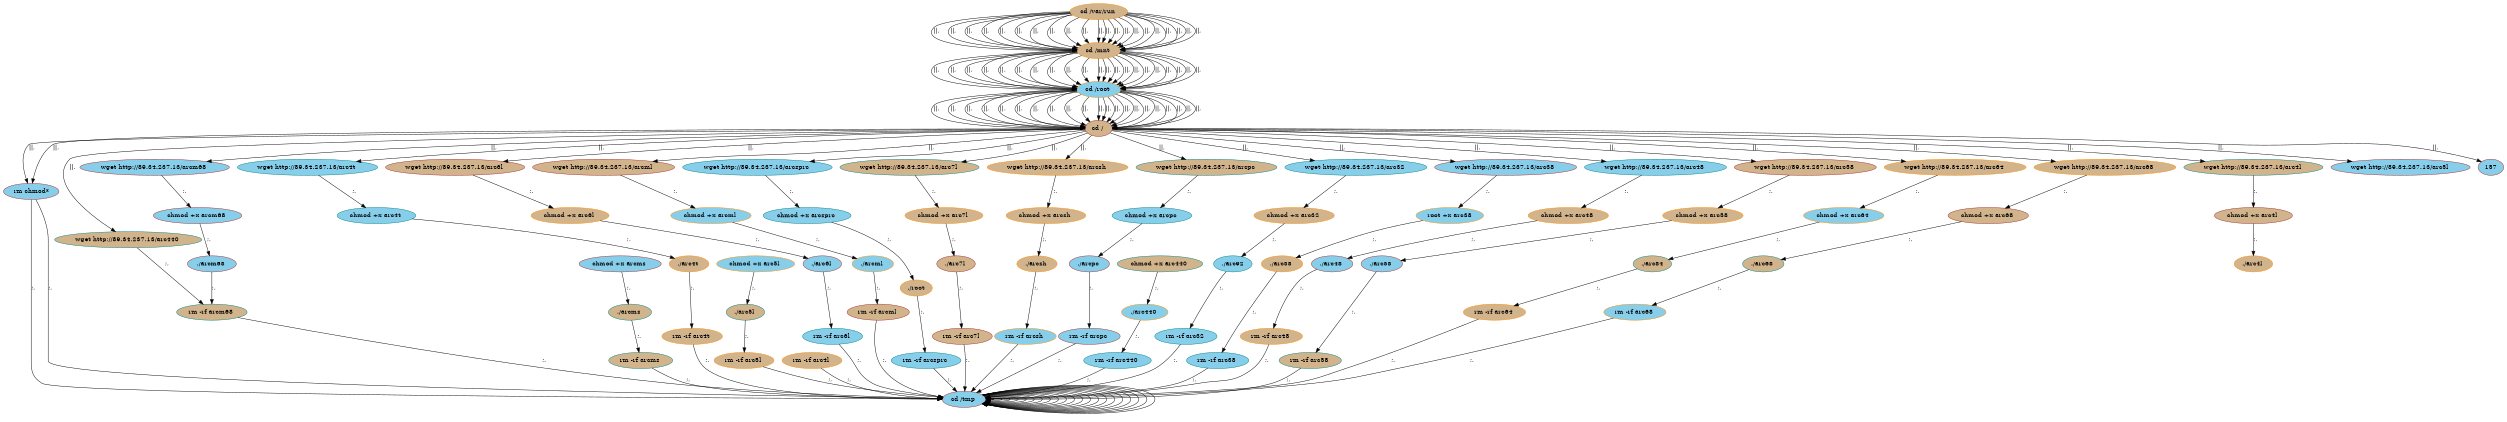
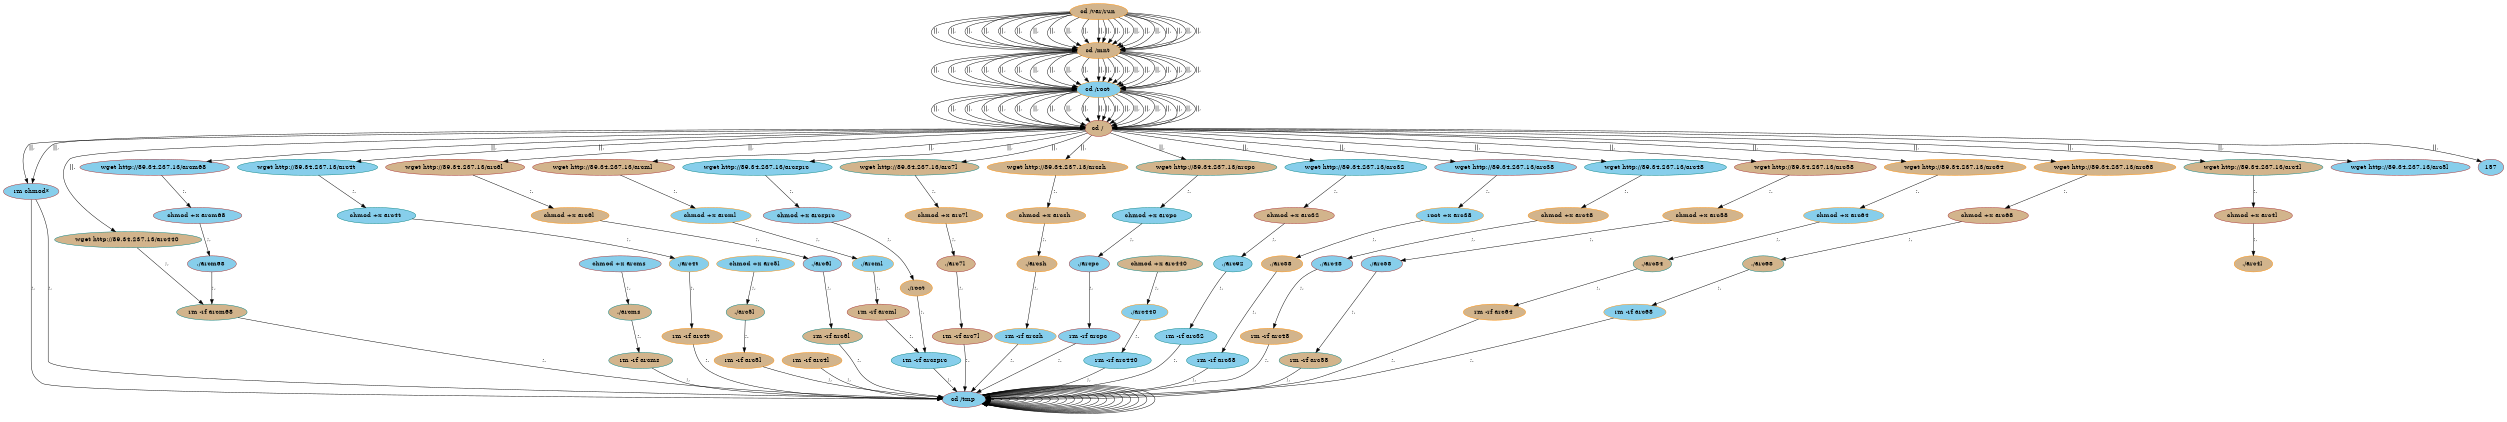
node "chmod +x arcsprc": color teal -> brown
node "chmod +x arc32": color darkorange -> brown
node "./arc4t": fillcolor tan -> skyblue
node "rm -rf arc6l": fillcolor skyblue -> tan
edge "rm -rf arcml" -> "cd /tmp": now "rm -rf arcml" -> "rm -rf arcsprc"
